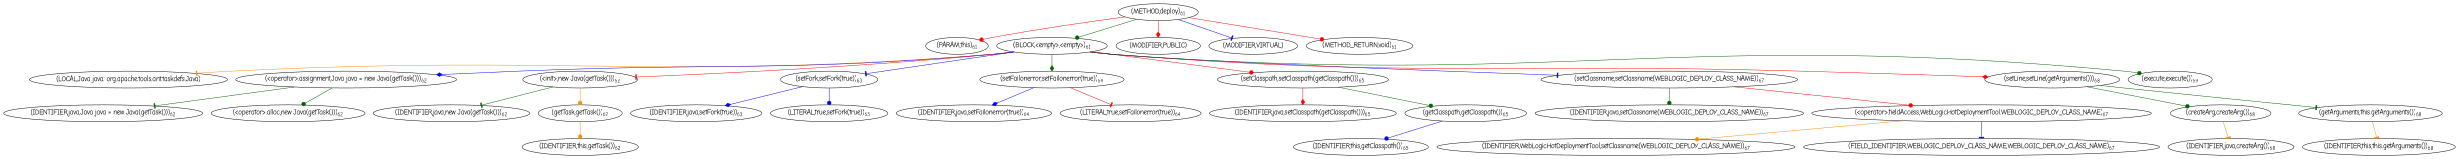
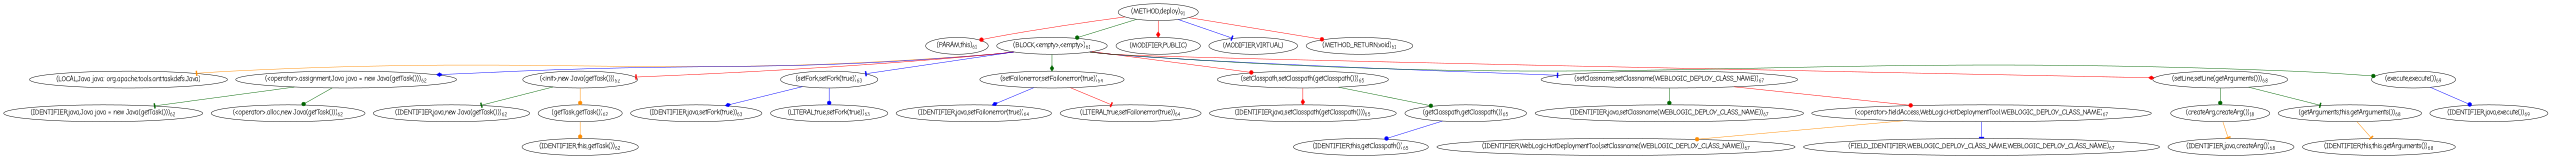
node "(METHOD,deploy)": text "61" -> "91"
node "(createArg,createArg())": text "68" -> "18"
node "(IDENTIFIER,java,execute())": added
